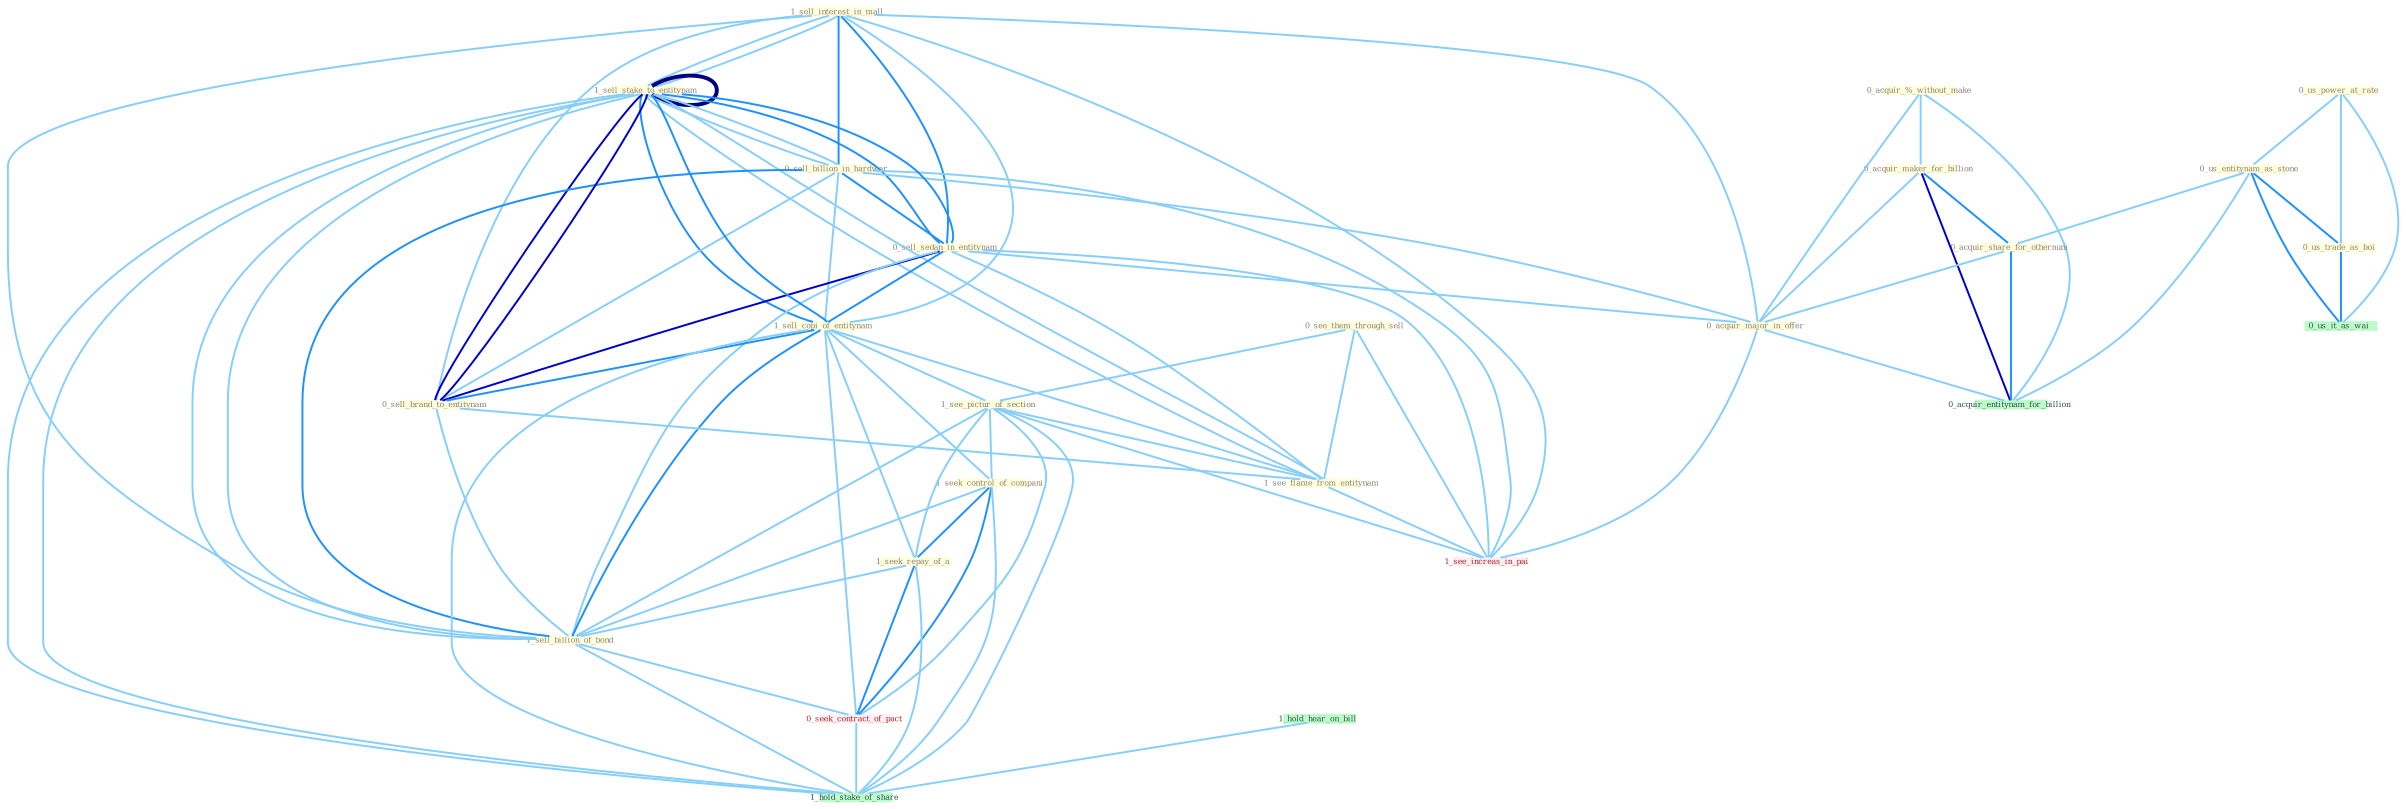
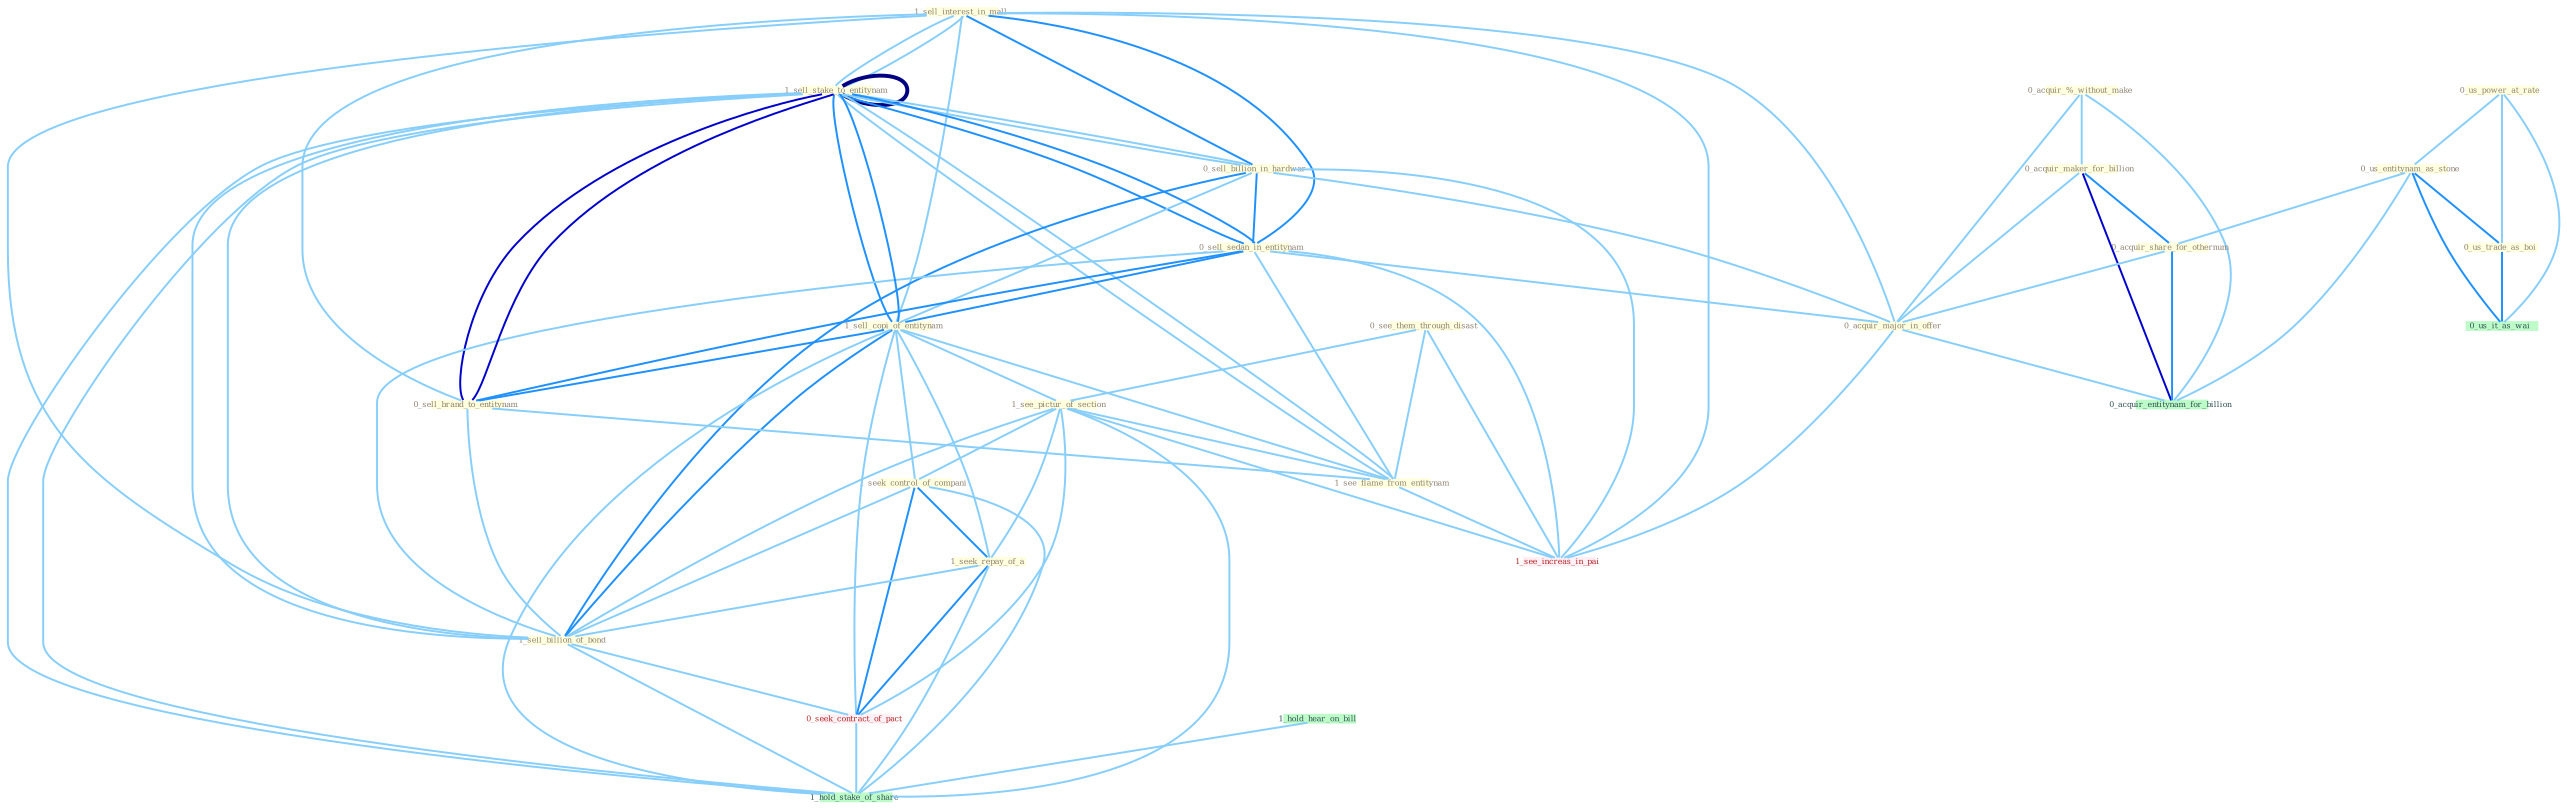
edge "0_sell_billion_in_hardwar" -- "0_sell_brand_to_entitynam": removed
edge "0_sell_sedan_in_entitynam" -- "0_sell_brand_to_entitynam": color #0000cd -> #1e90ff
node "0_see_them_through_sell": label "0_see_them_through_sell" -> "0_see_them_through_disast"
